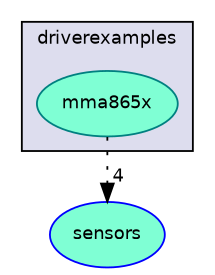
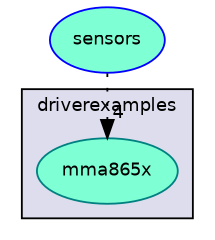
edge "mma865x" -> "sensors": reversed
